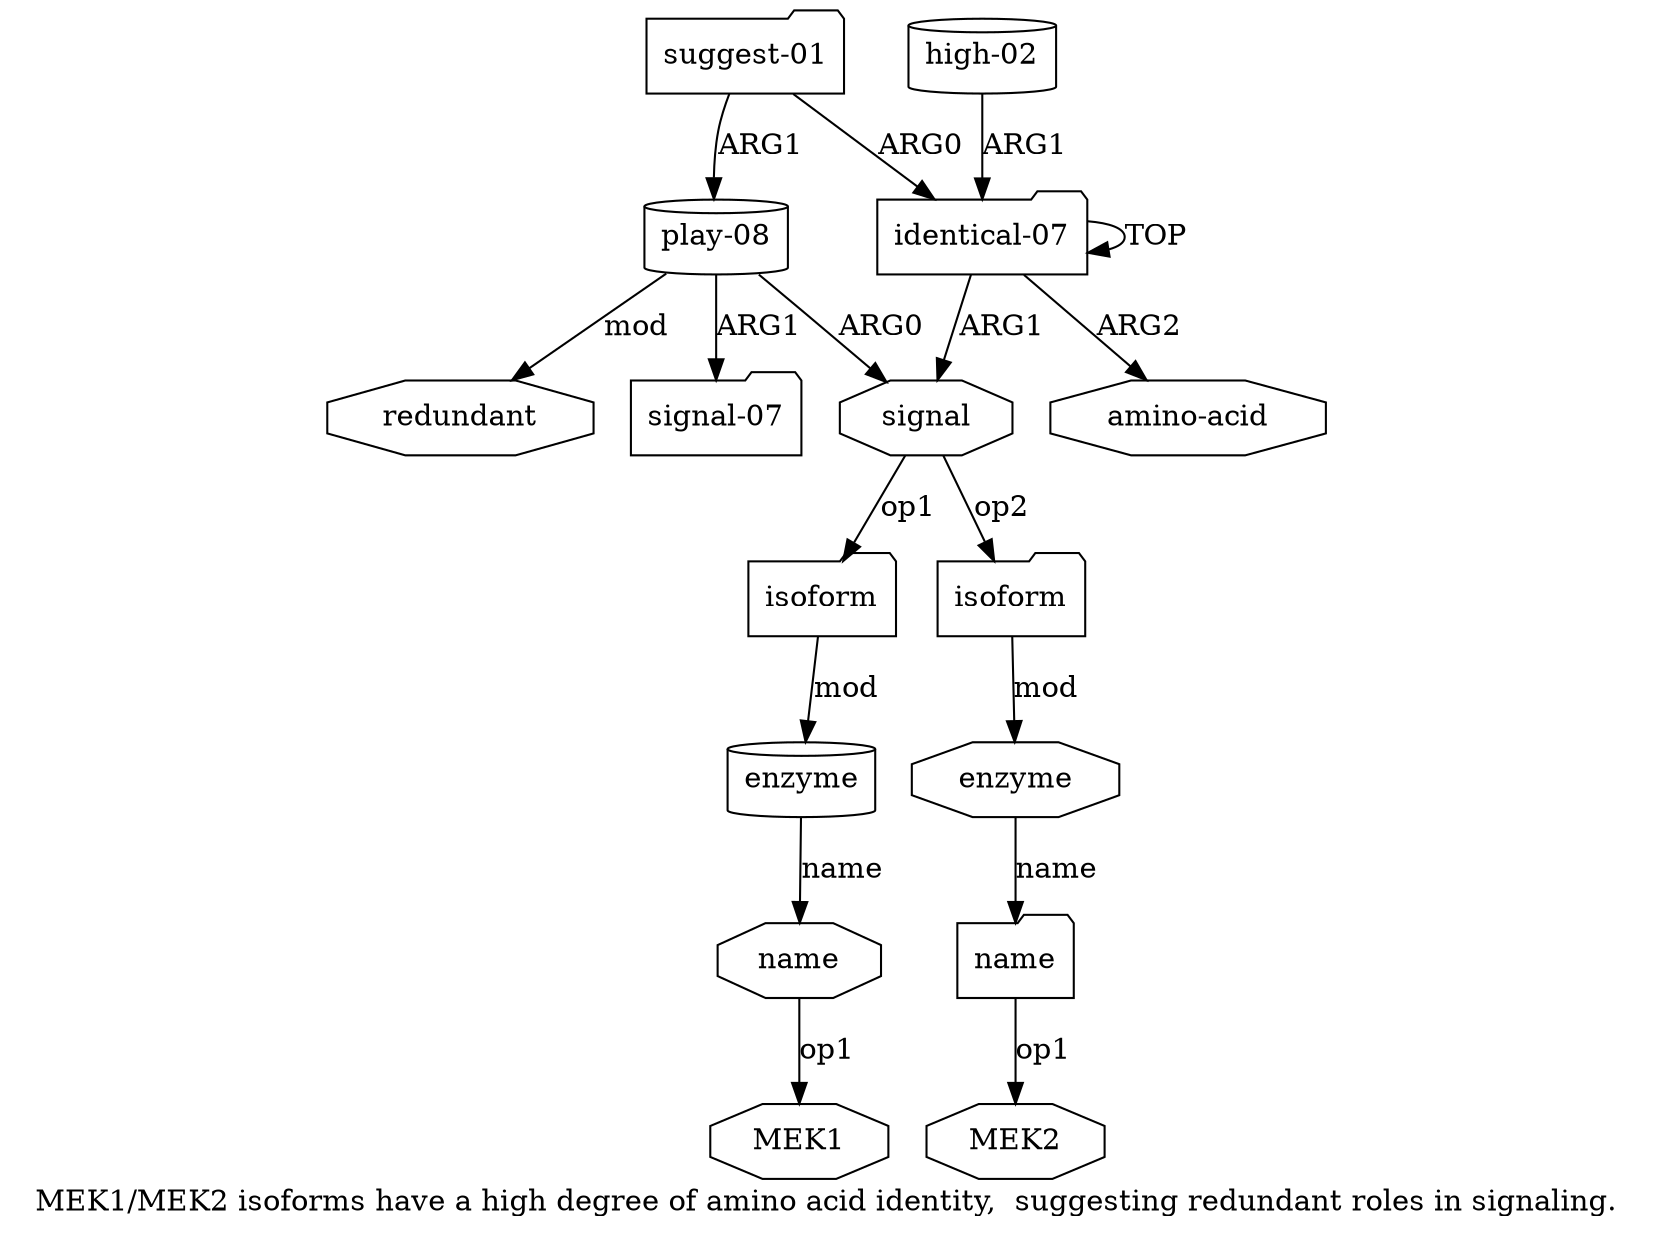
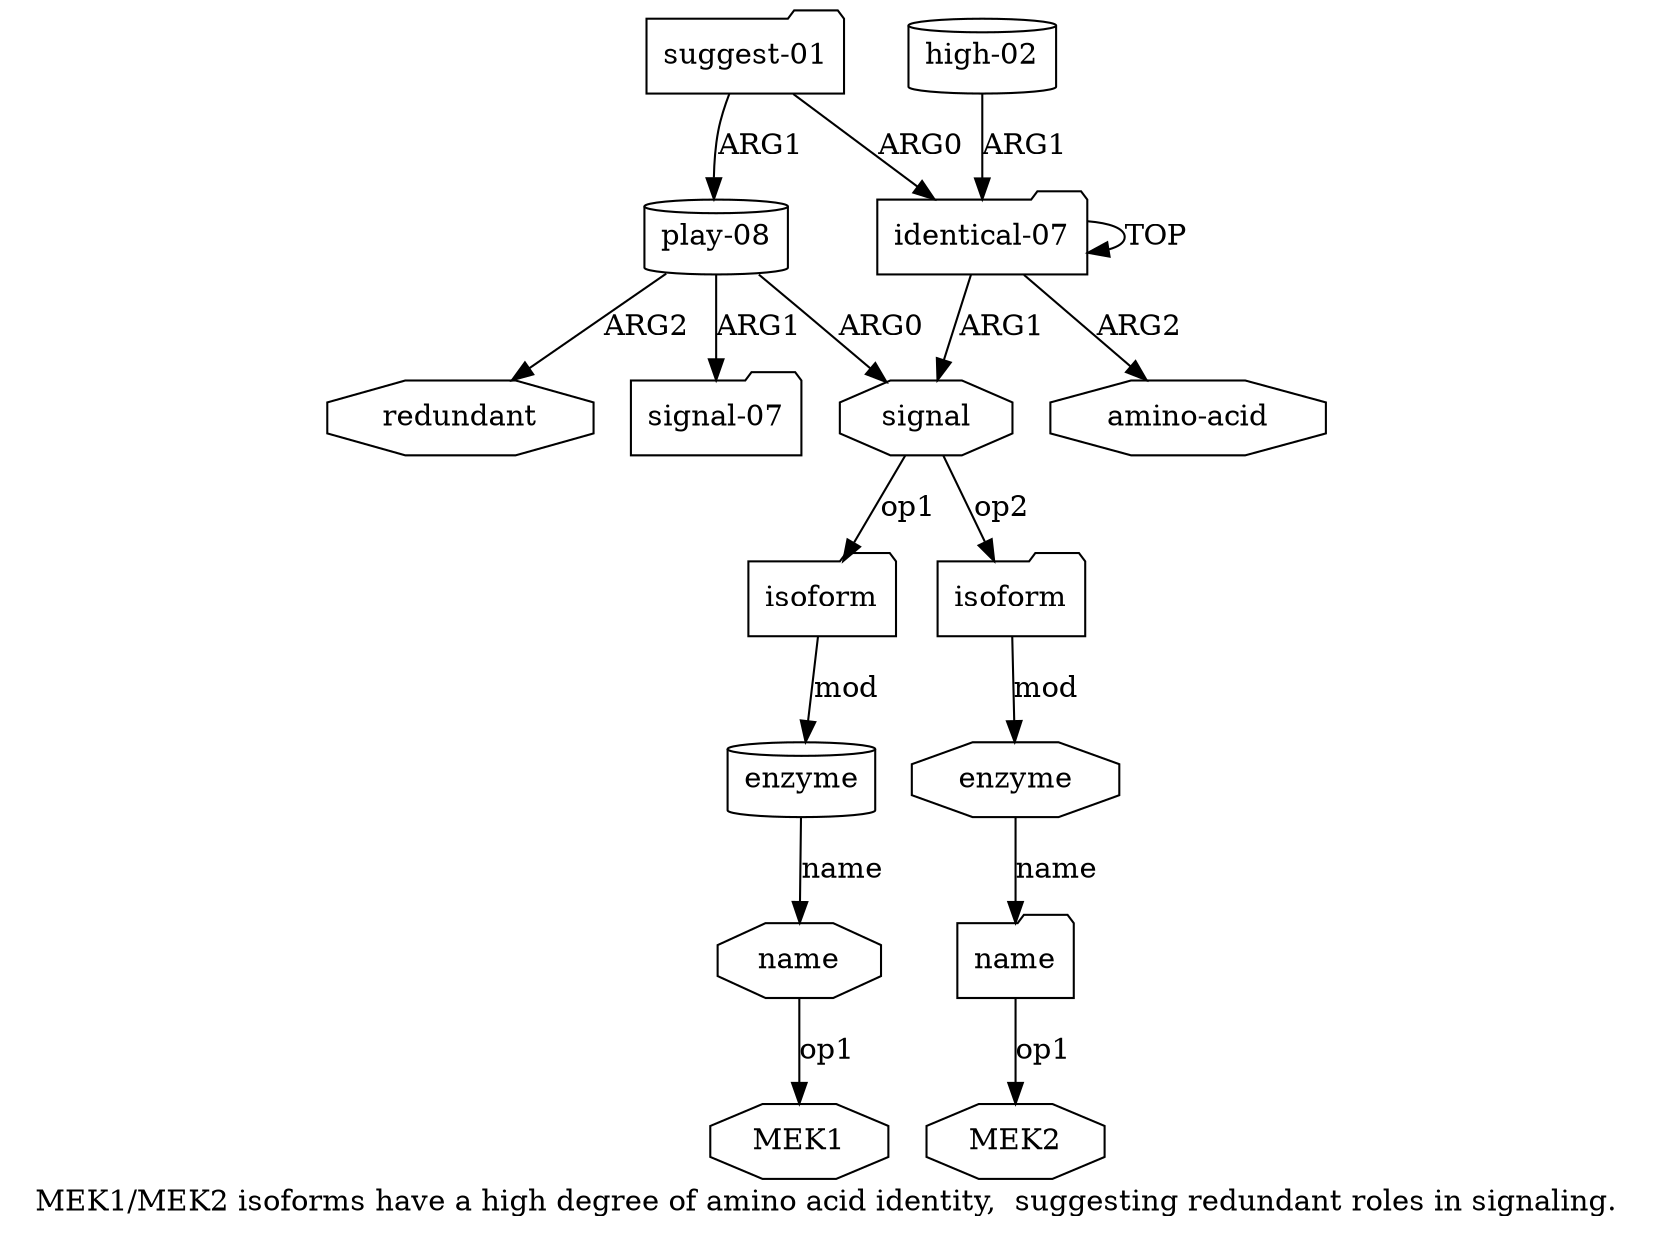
edge "play-08" -> "redundant": label "mod" -> "ARG2"
